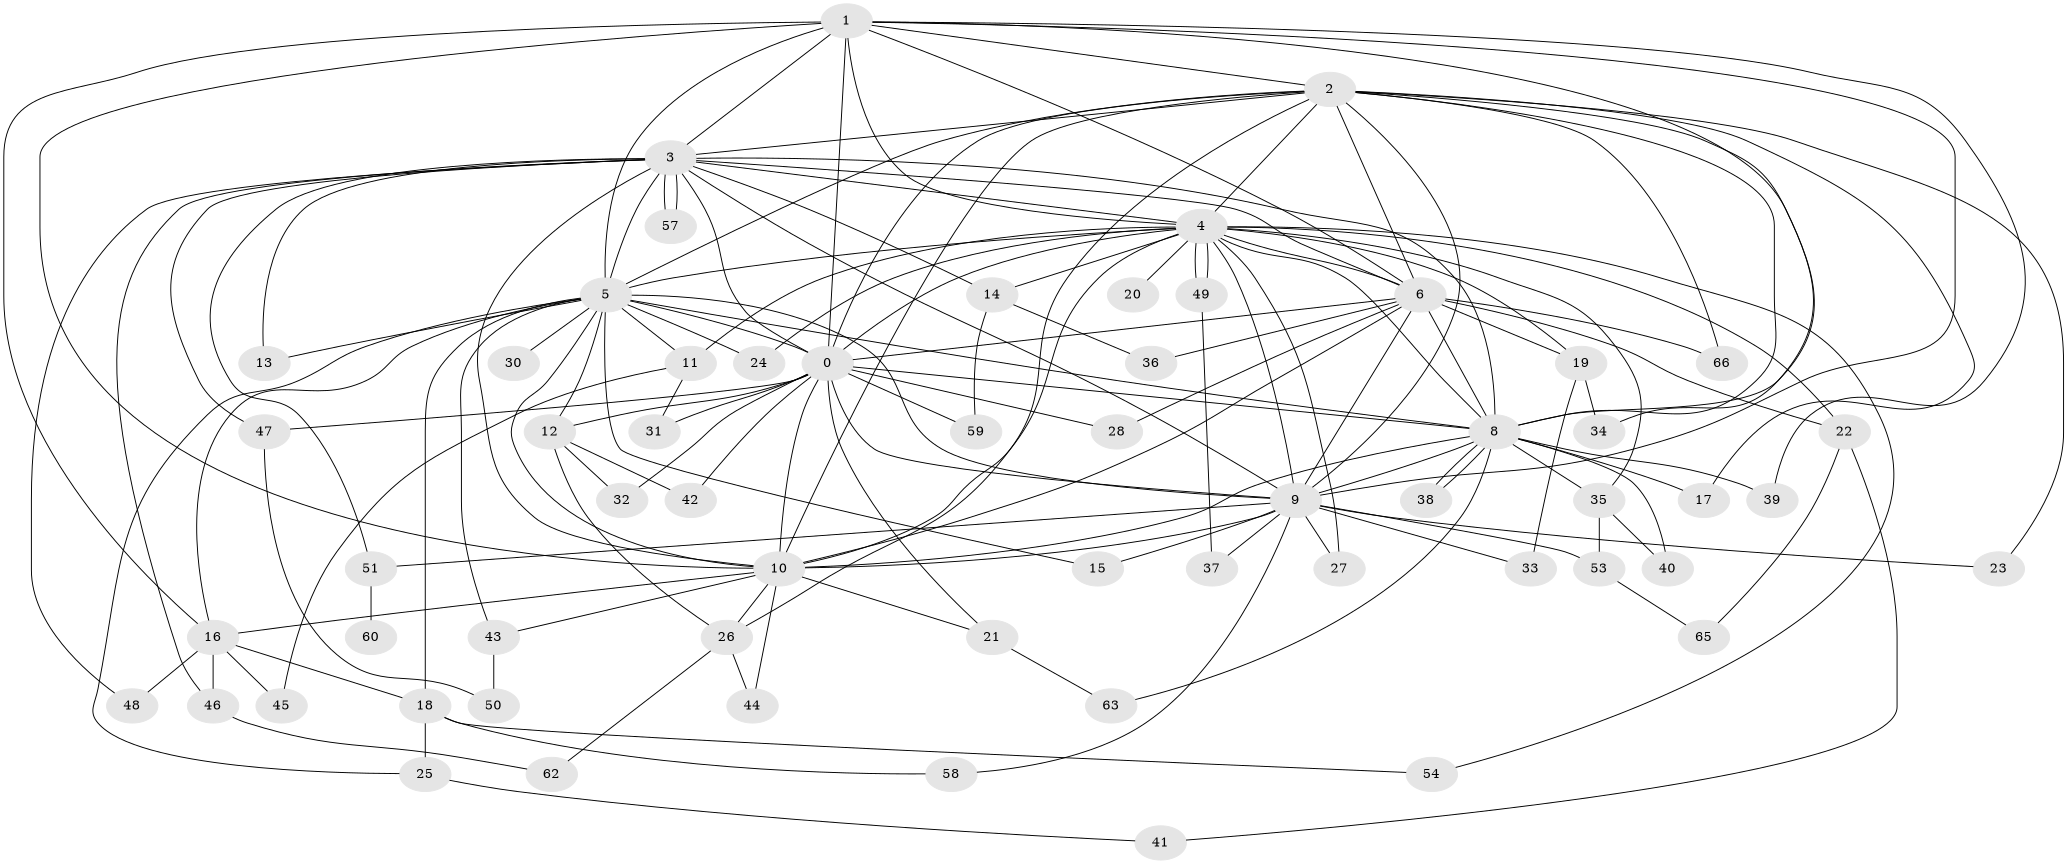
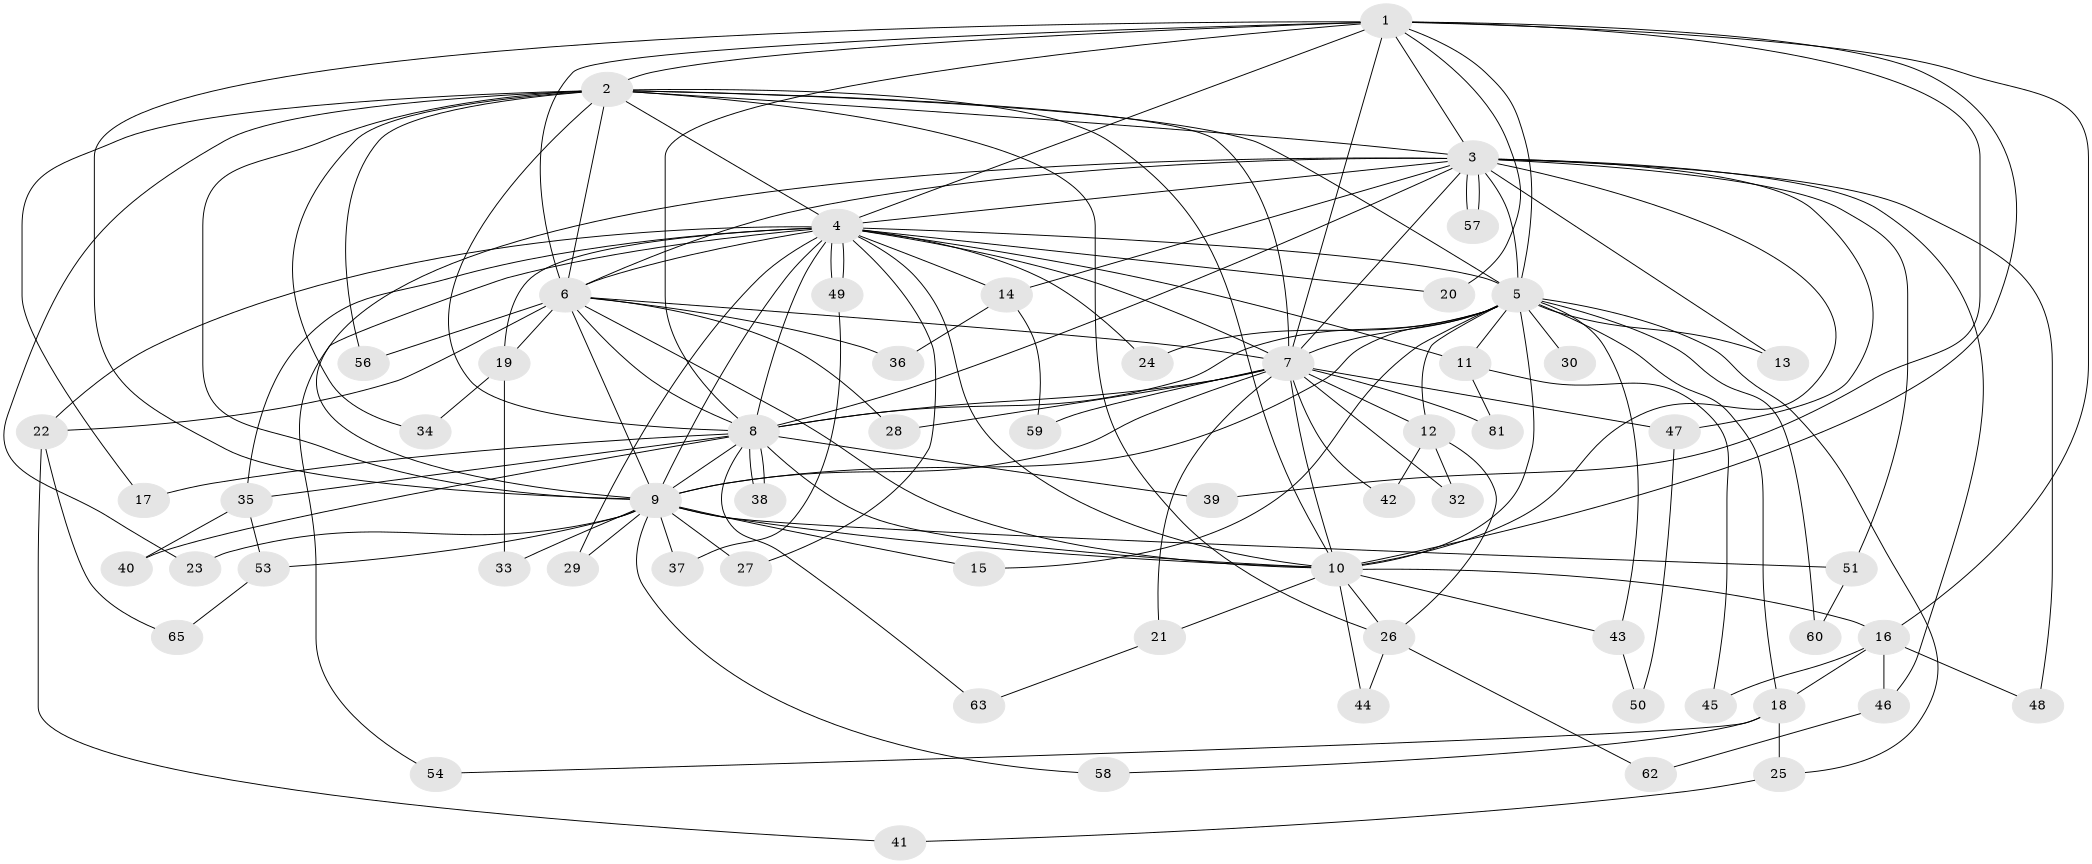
edge "1" -- "20": added
node "0": label "0" -> "7"
node "66": label "66" -> "56"
edge "5" -- "16": now "5" -- "60"
node "31": label "31" -> "81"
node "29": added
